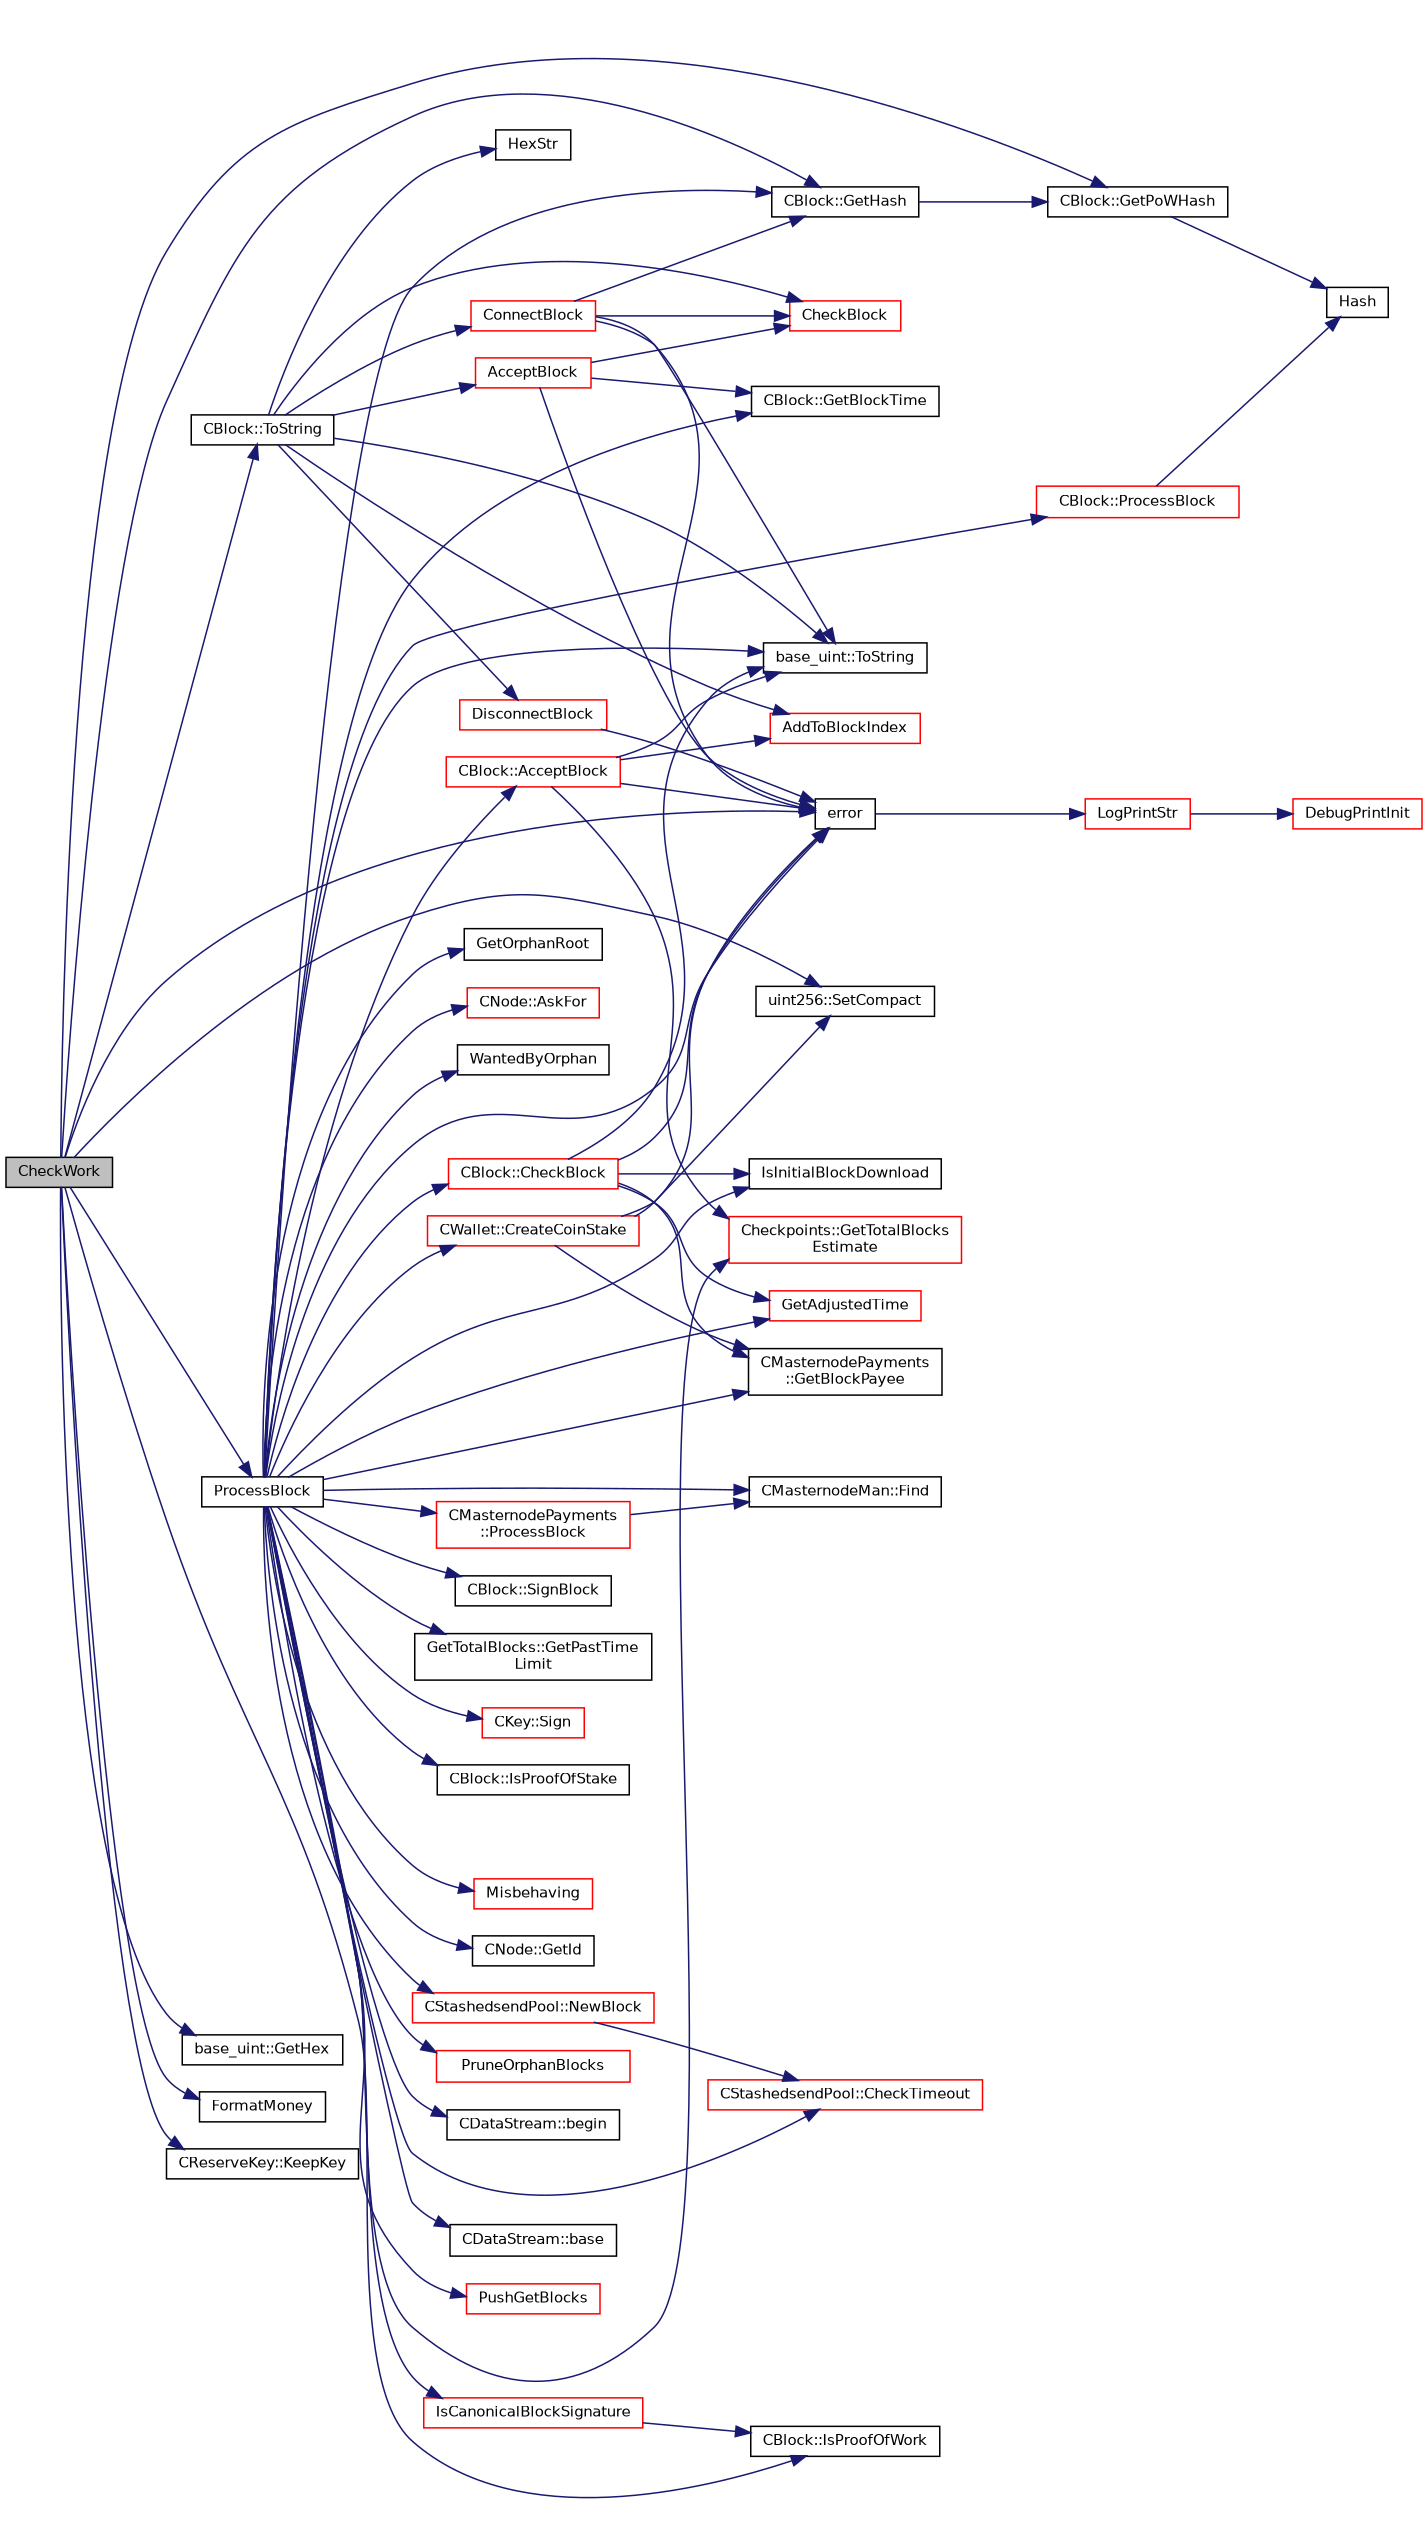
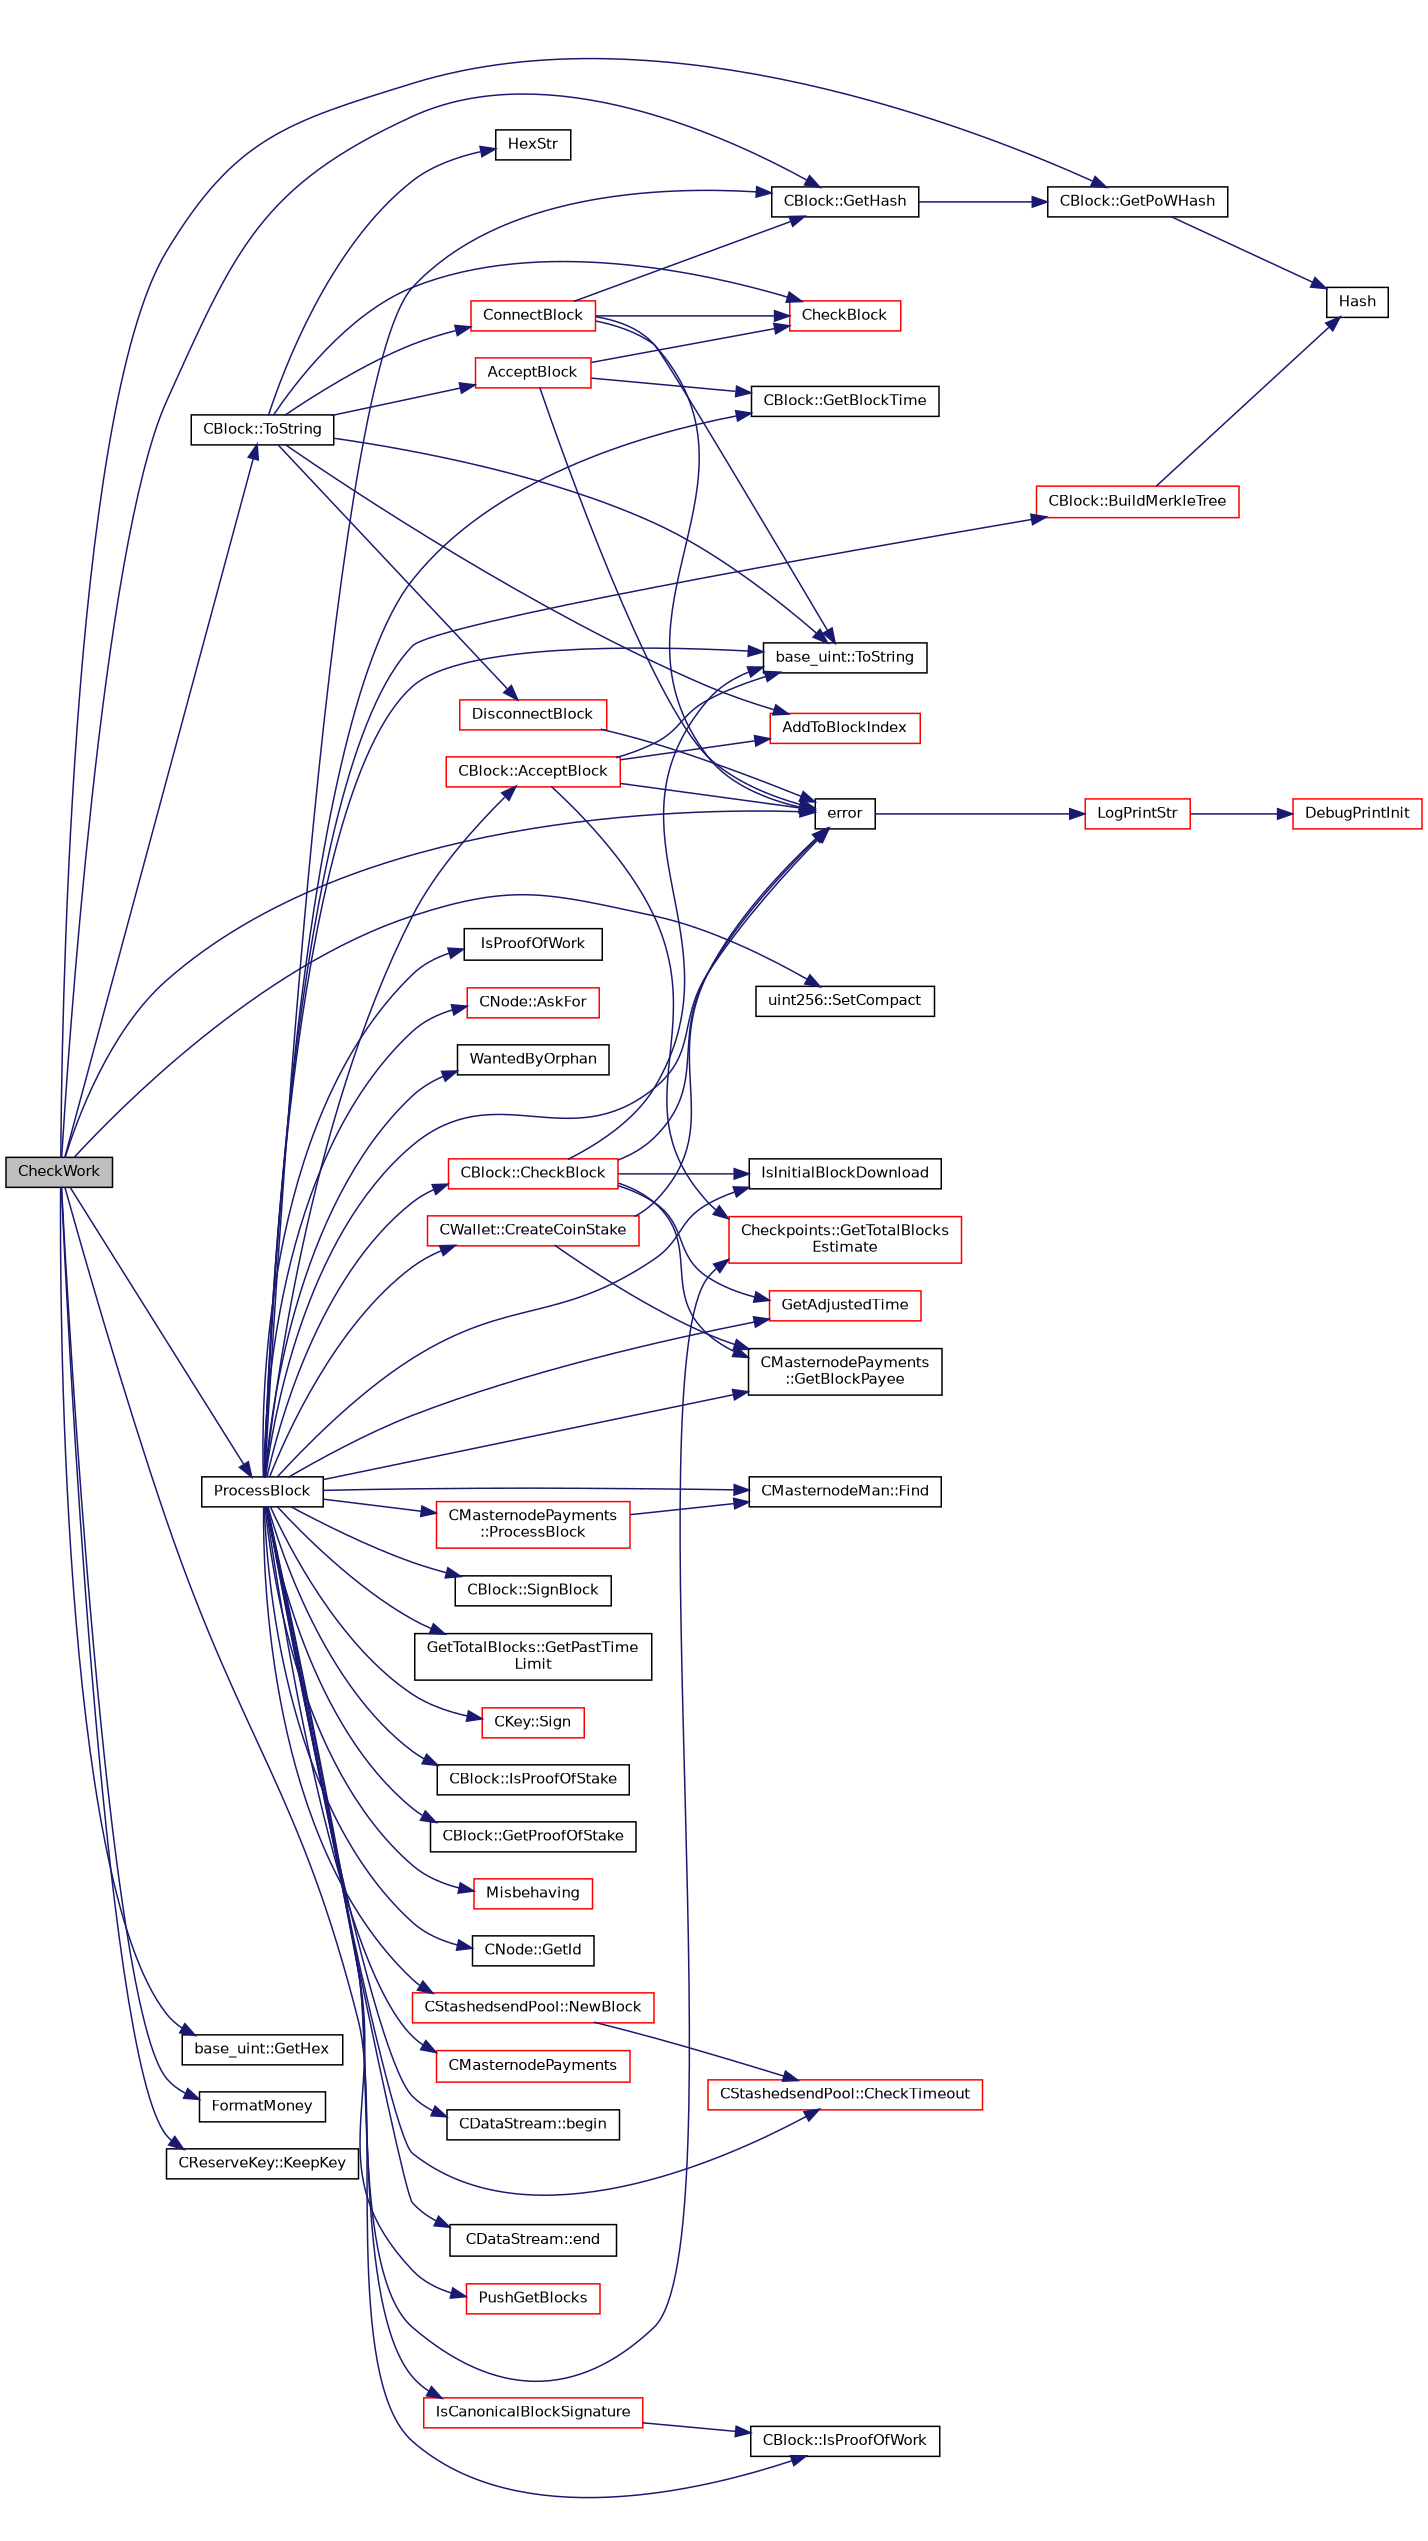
node "CBlock::ProcessBlock": label "CBlock::ProcessBlock" -> "CBlock::BuildMerkleTree"
node "GetOrphanRoot": label "GetOrphanRoot" -> "IsProofOfWork"
edge "CWallet::CreateCoinStake" -> "uint256::SetCompact": removed
node "CBlock::GetProofOfStake": added
node "PruneOrphanBlocks": label "PruneOrphanBlocks" -> "CMasternodePayments"
node "CDataStream::base": label "CDataStream::base" -> "CDataStream::end"
